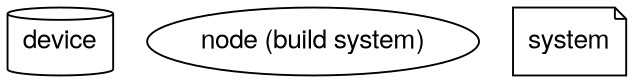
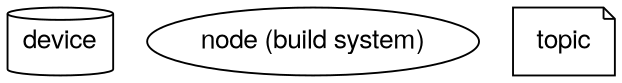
node "system": label "system" -> "topic"
